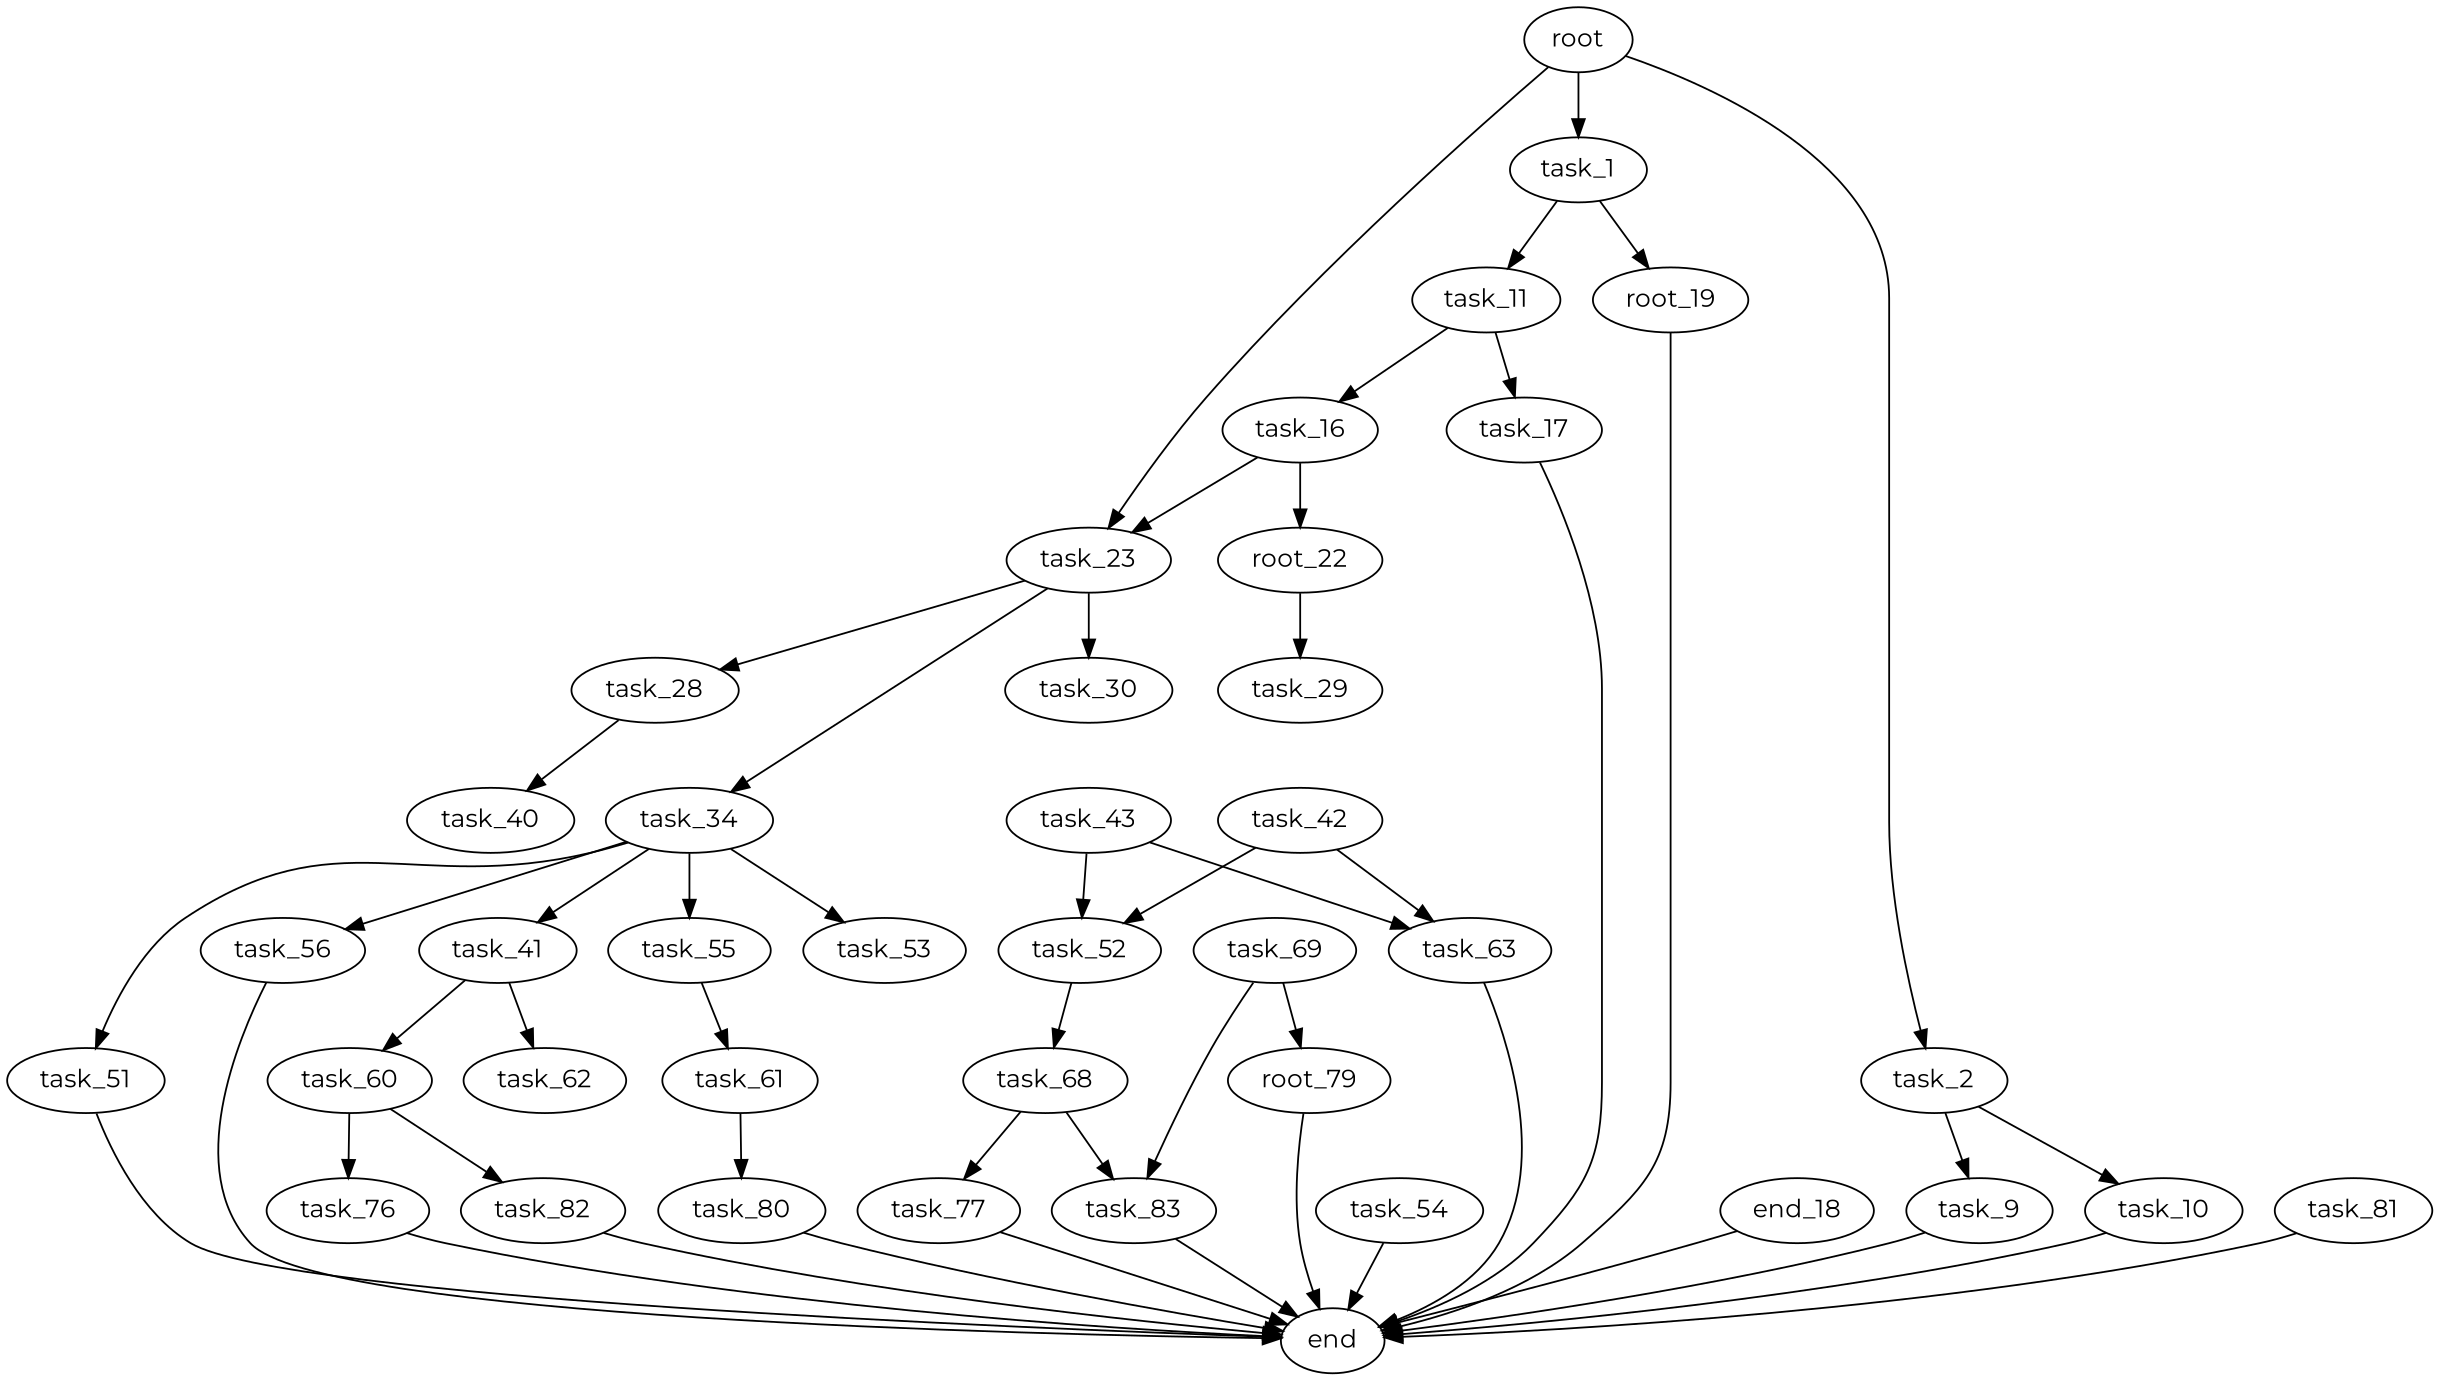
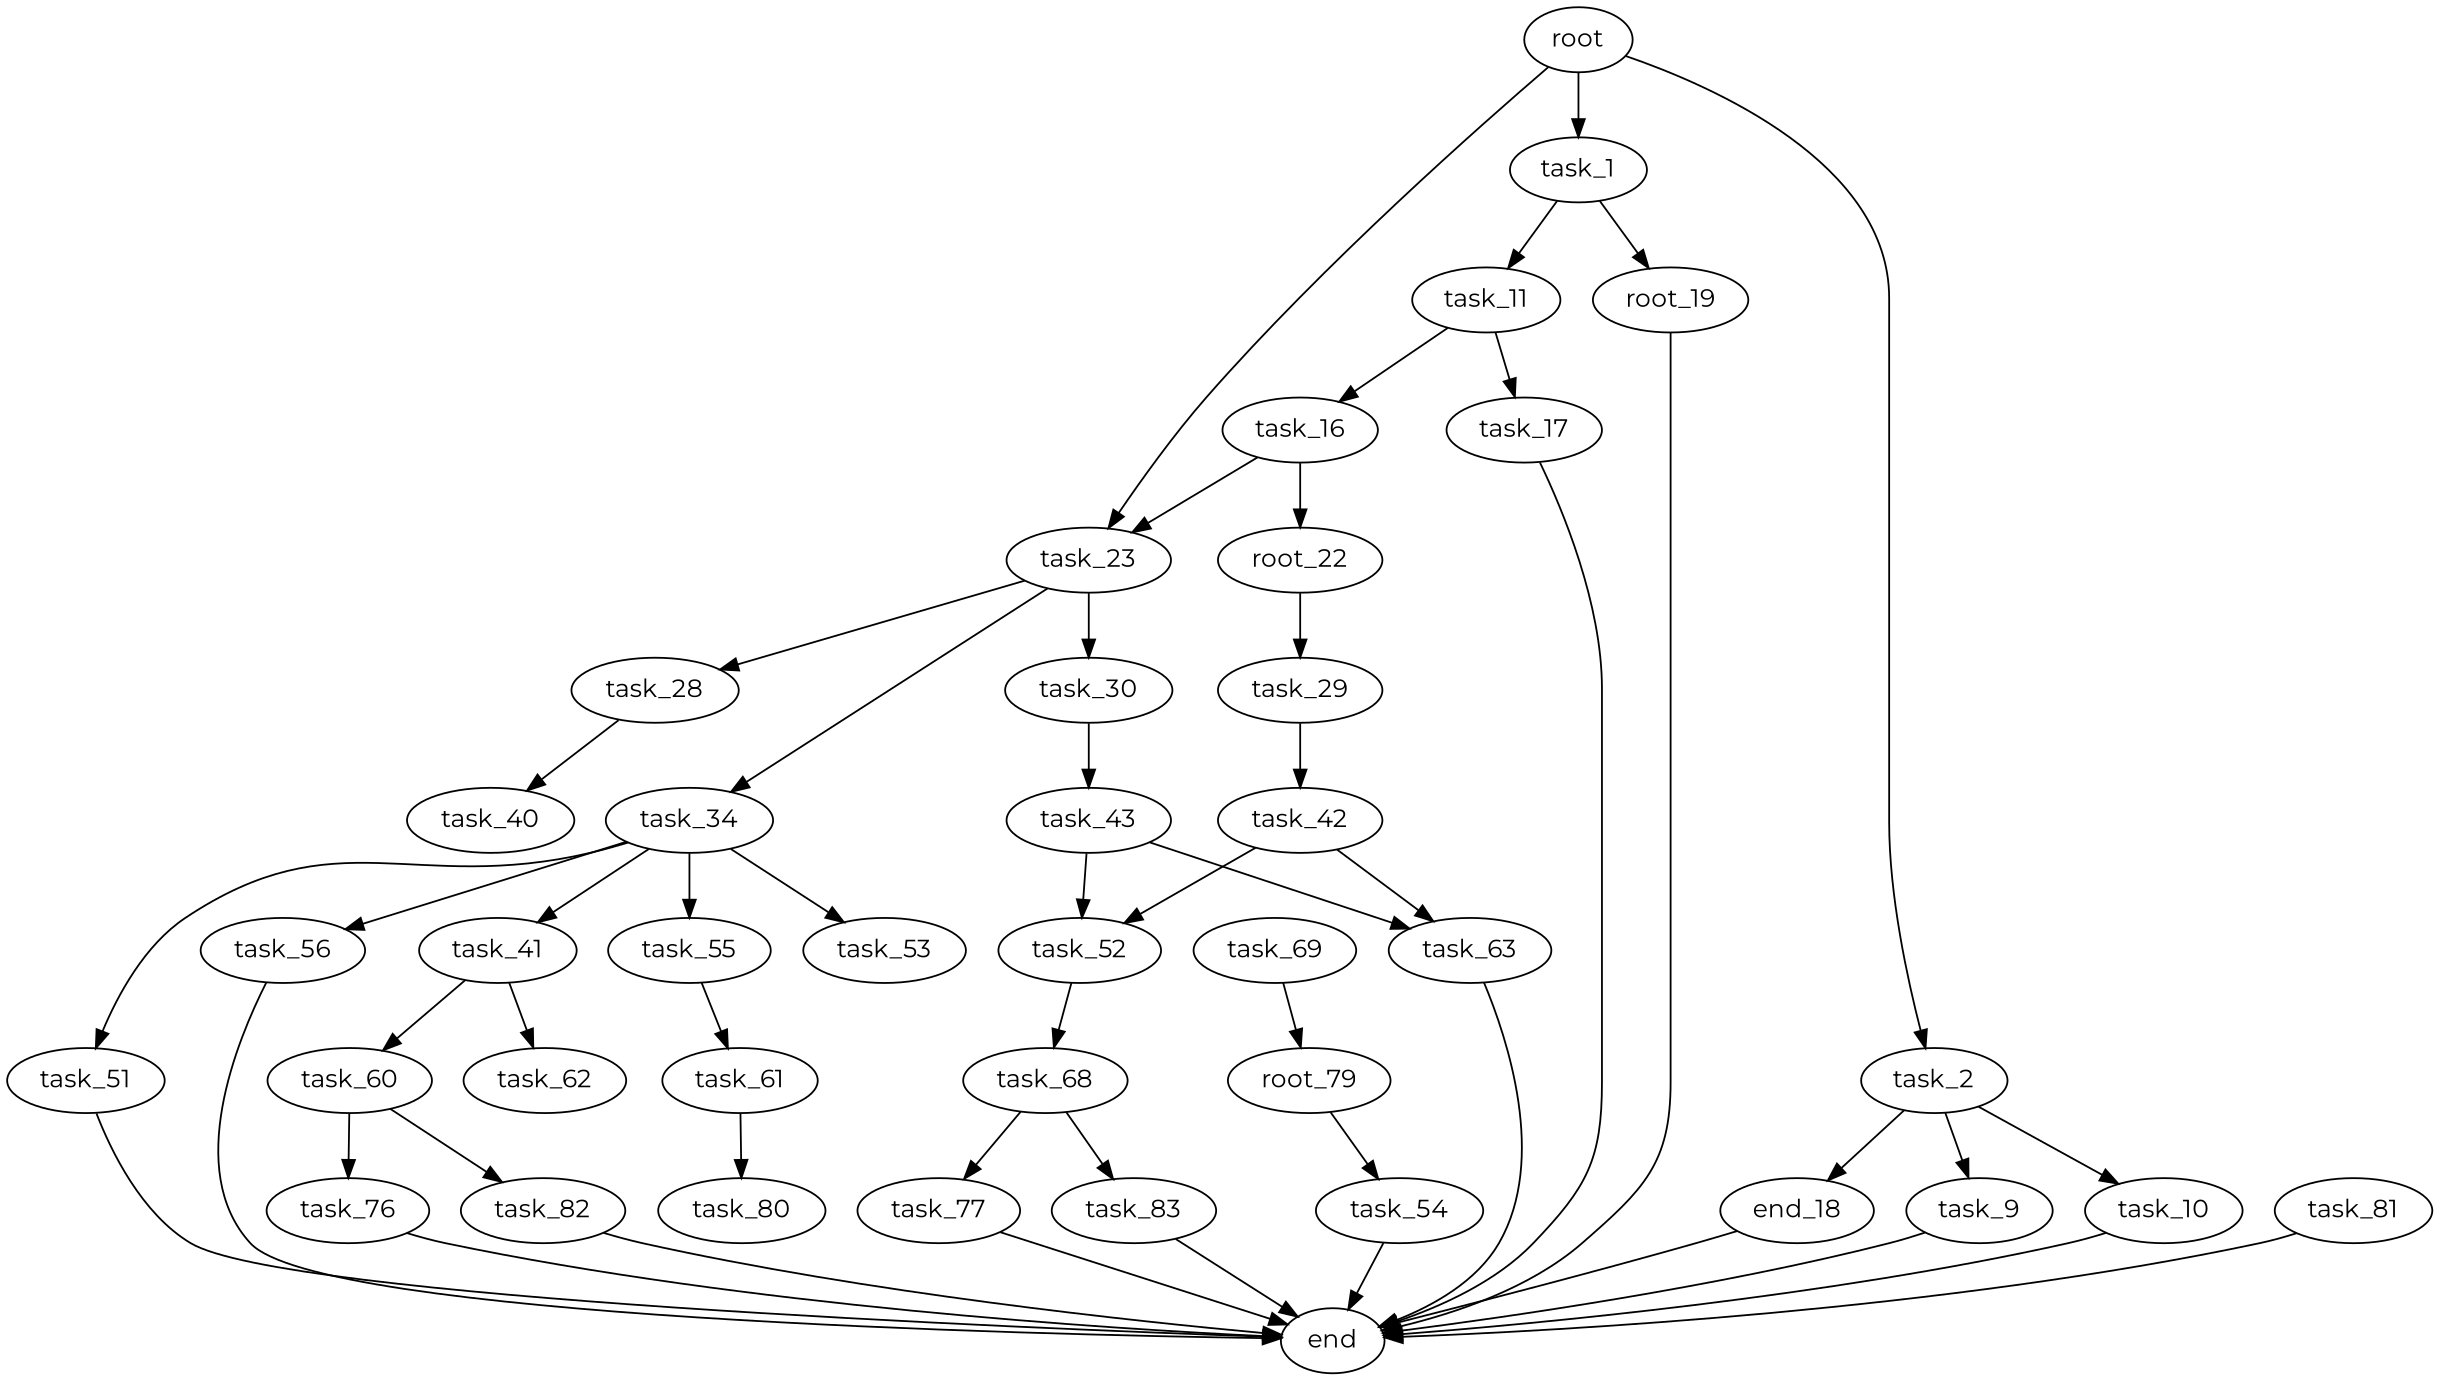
edge "task_30" -> "task_43": added
edge "task_29" -> "task_42": added
edge "task_69" -> "task_83": removed
edge "task_2" -> "end_18": added
edge "root_79" -> "end": now "root_79" -> "task_54"
edge "task_80" -> "end": removed
